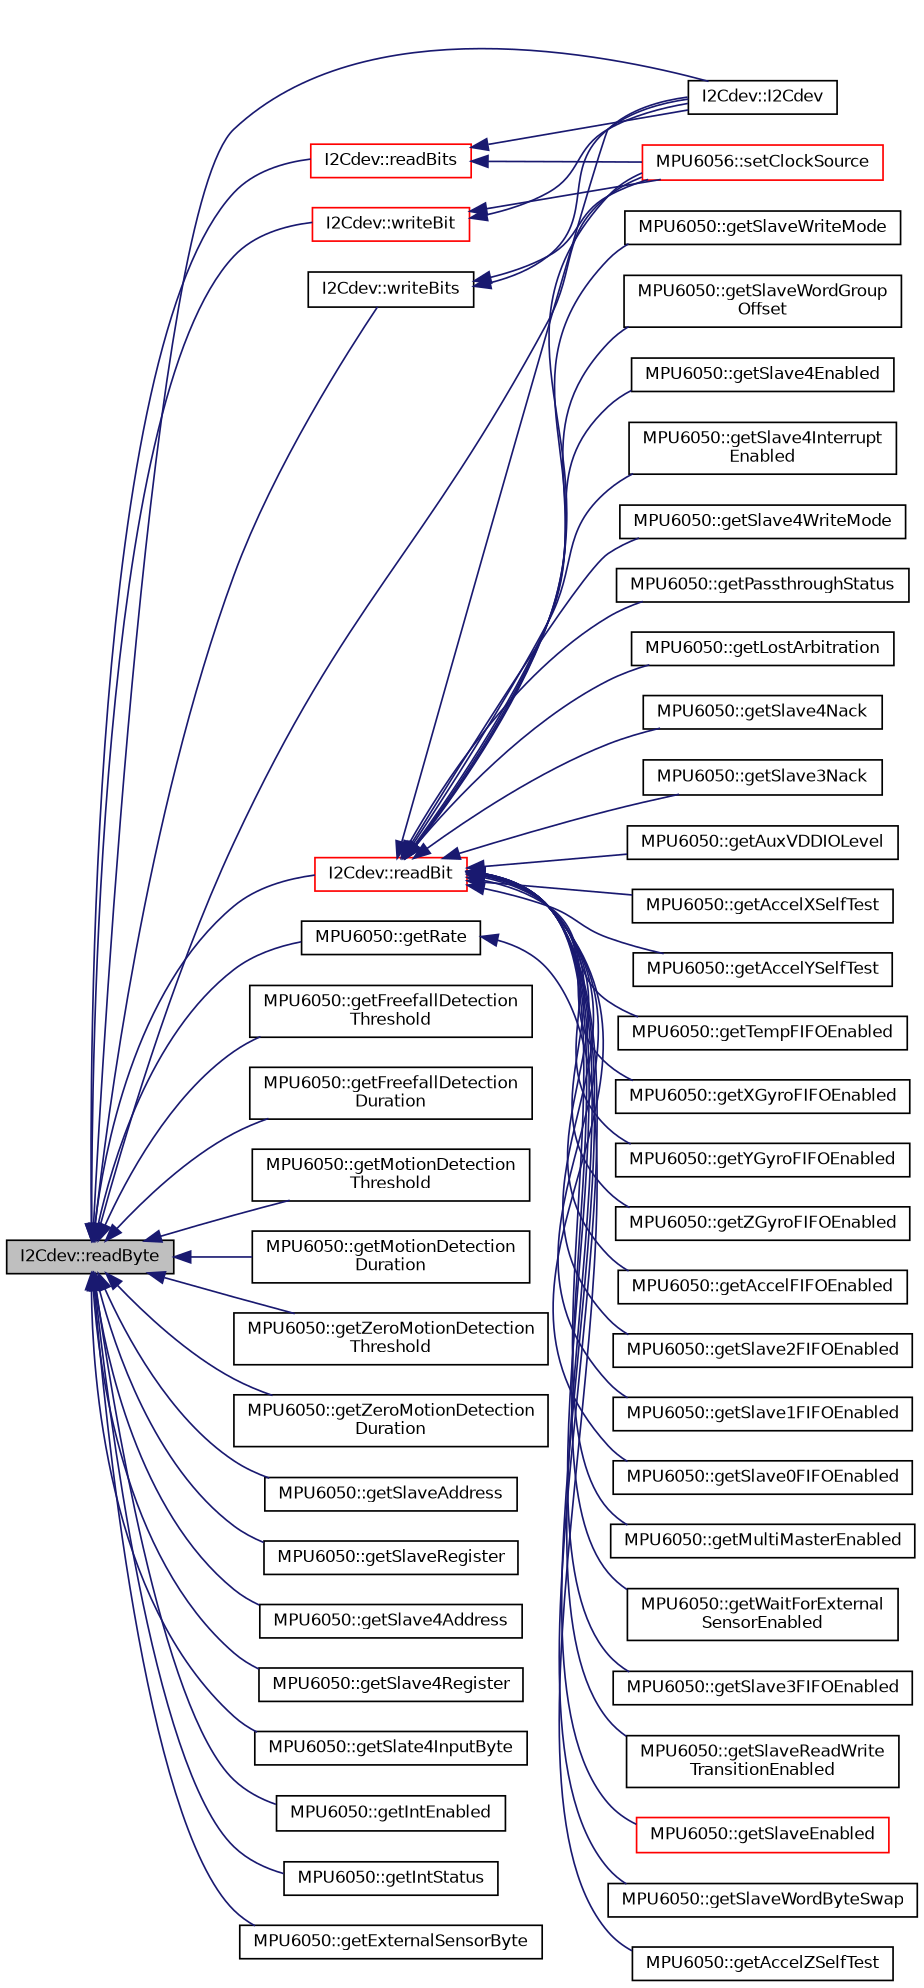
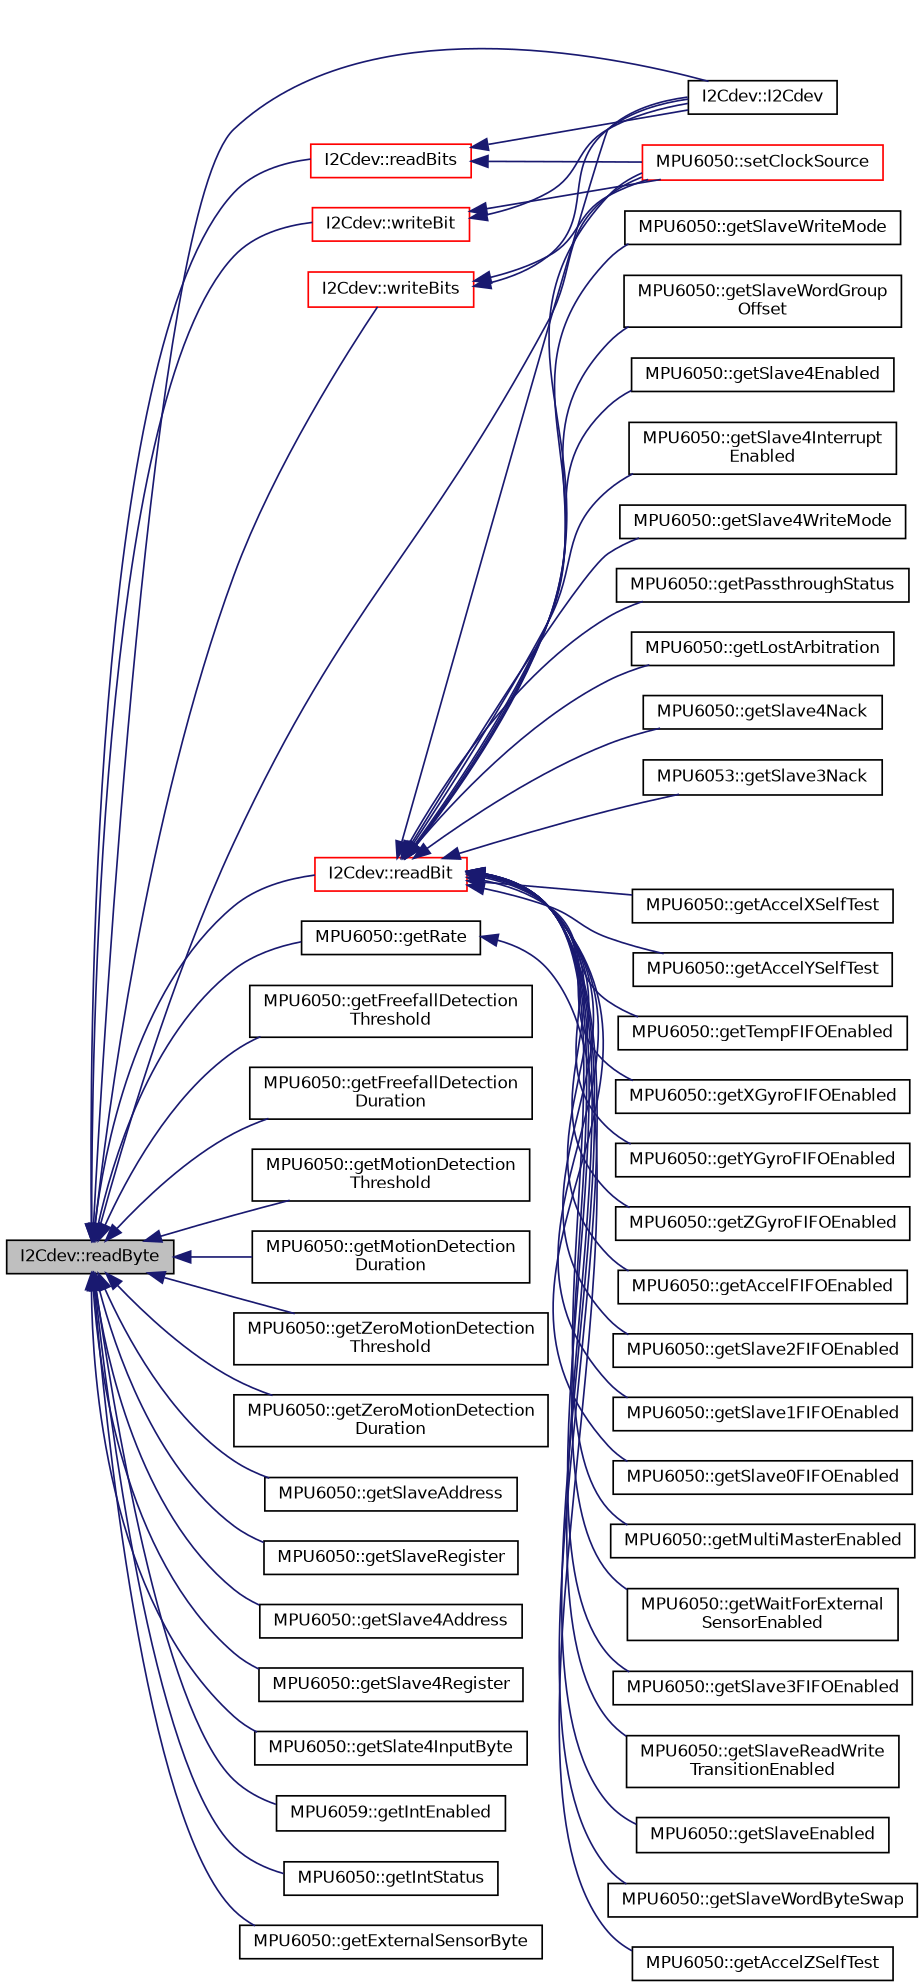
node "MPU6056::setClockSource": label "MPU6056::setClockSource" -> "MPU6050::setClockSource"
node "I2Cdev::writeBits": color black -> red
node "MPU6050::getSlave3Nack": label "MPU6050::getSlave3Nack" -> "MPU6053::getSlave3Nack"
node "MPU6050::getAuxVDDIOLevel": removed
node "MPU6050::getIntEnabled": label "MPU6050::getIntEnabled" -> "MPU6059::getIntEnabled"
node "MPU6050::getSlaveEnabled": color red -> black
